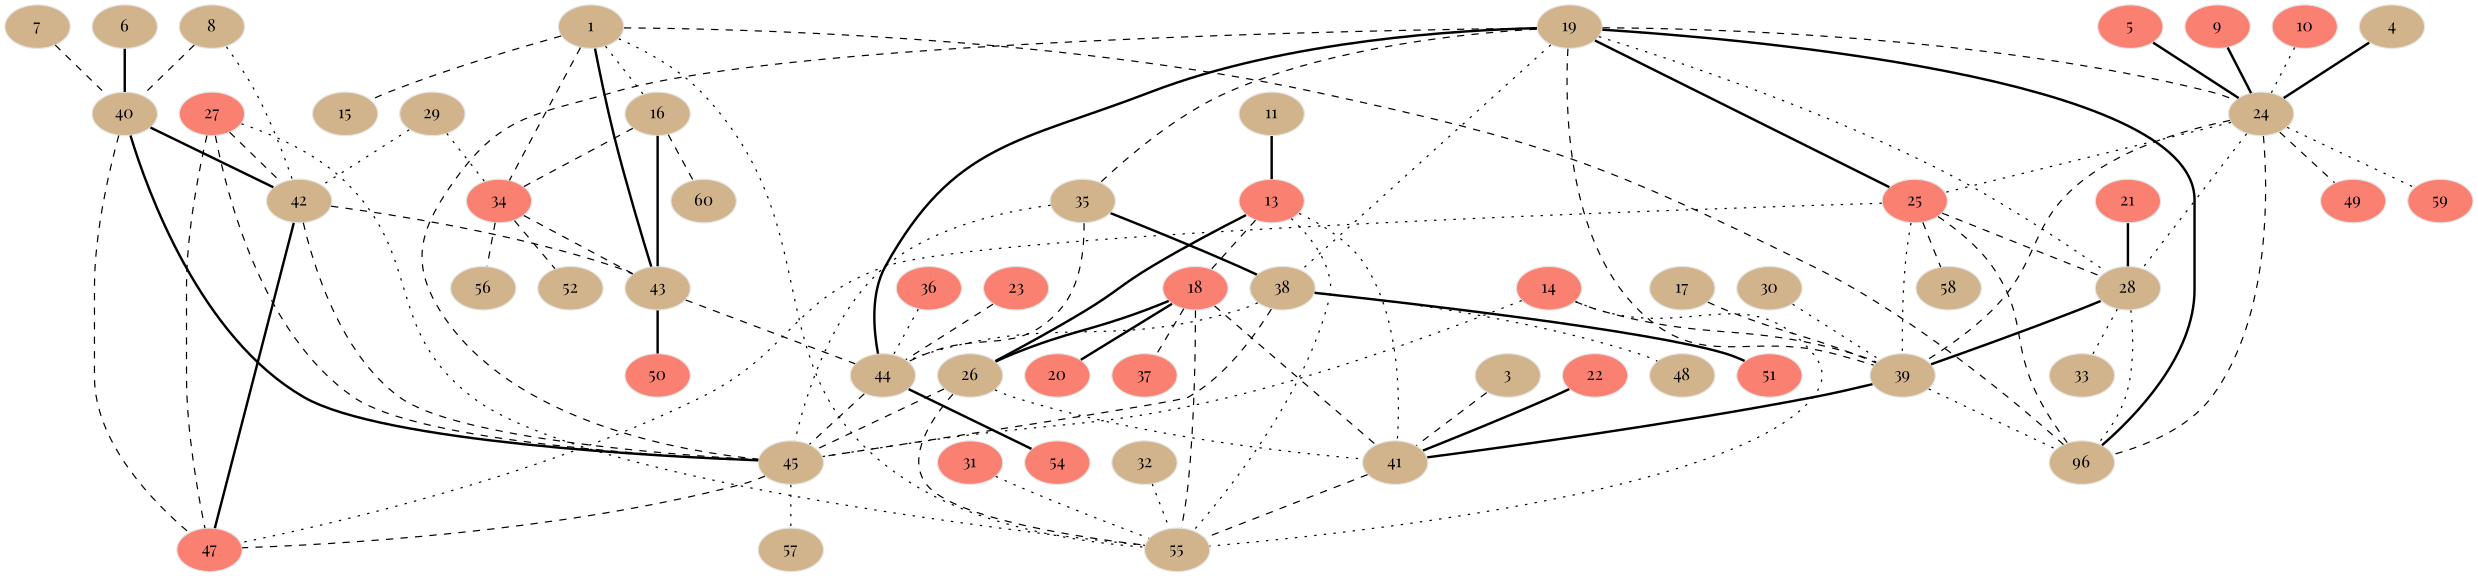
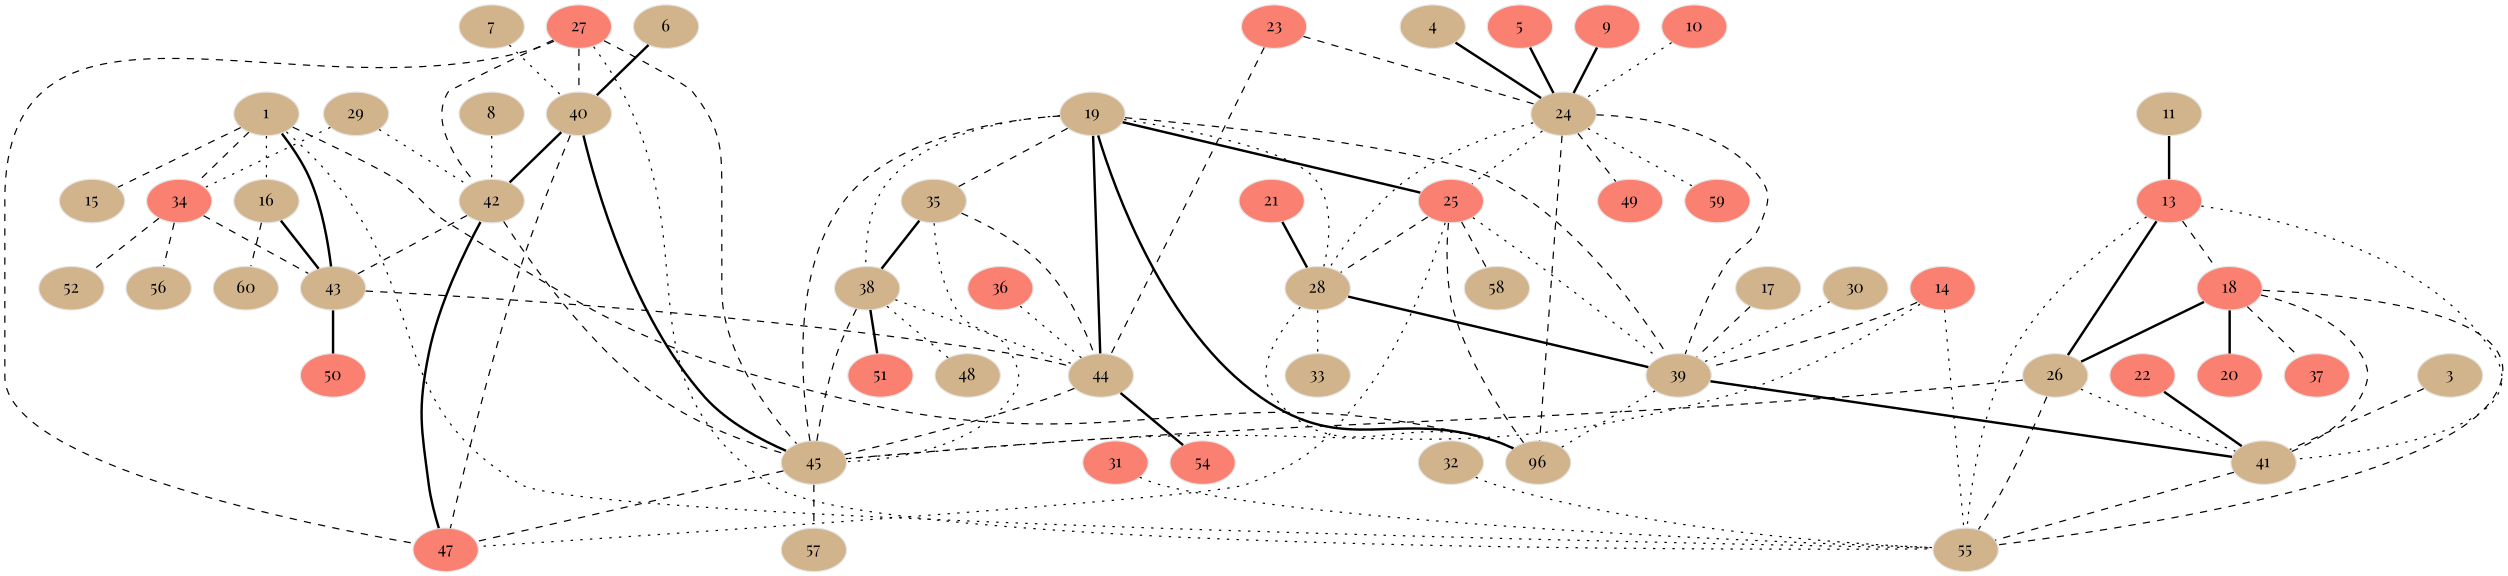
edge "19" -- "24": now "23" -- "24"
edge "7" -- "40": style dashed -> dotted
edge "8" -- "40": now "27" -- "40"
edge "16" -- "34": removed
edge "45" -- "57": style dotted -> dashed
